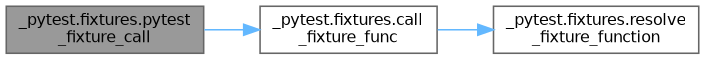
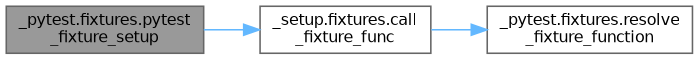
node "_pytest.fixtures.pytest _fixture_call": label "_pytest.fixtures.pytest _fixture_call" -> "_pytest.fixtures.pytest _fixture_setup"
node "_pytest.fixtures.call _fixture_func": label "_pytest.fixtures.call _fixture_func" -> "_setup.fixtures.call _fixture_func"
